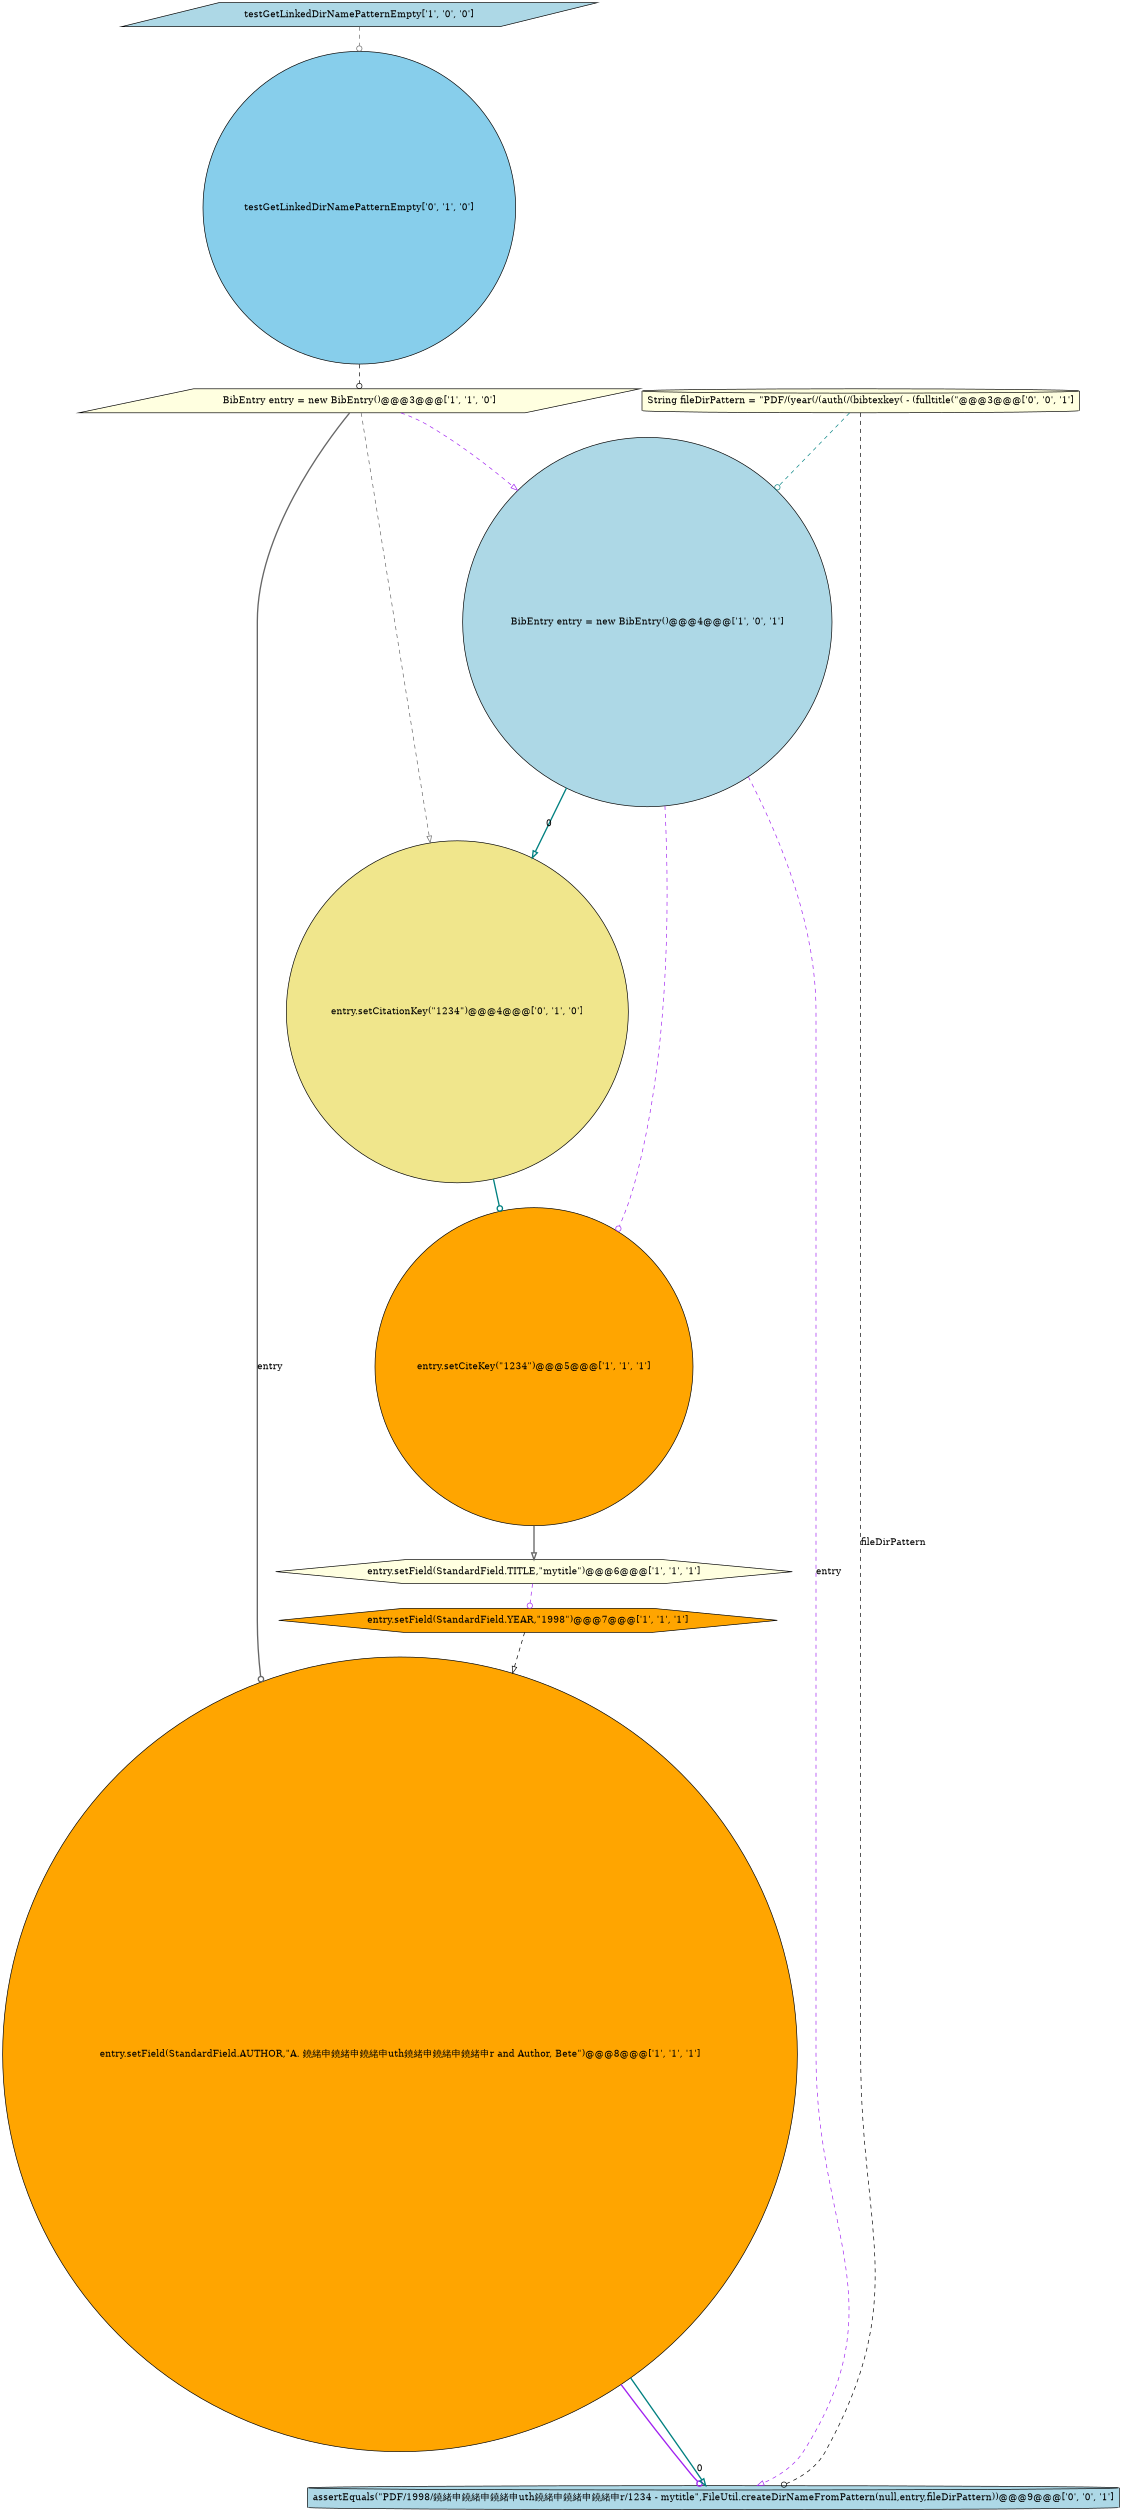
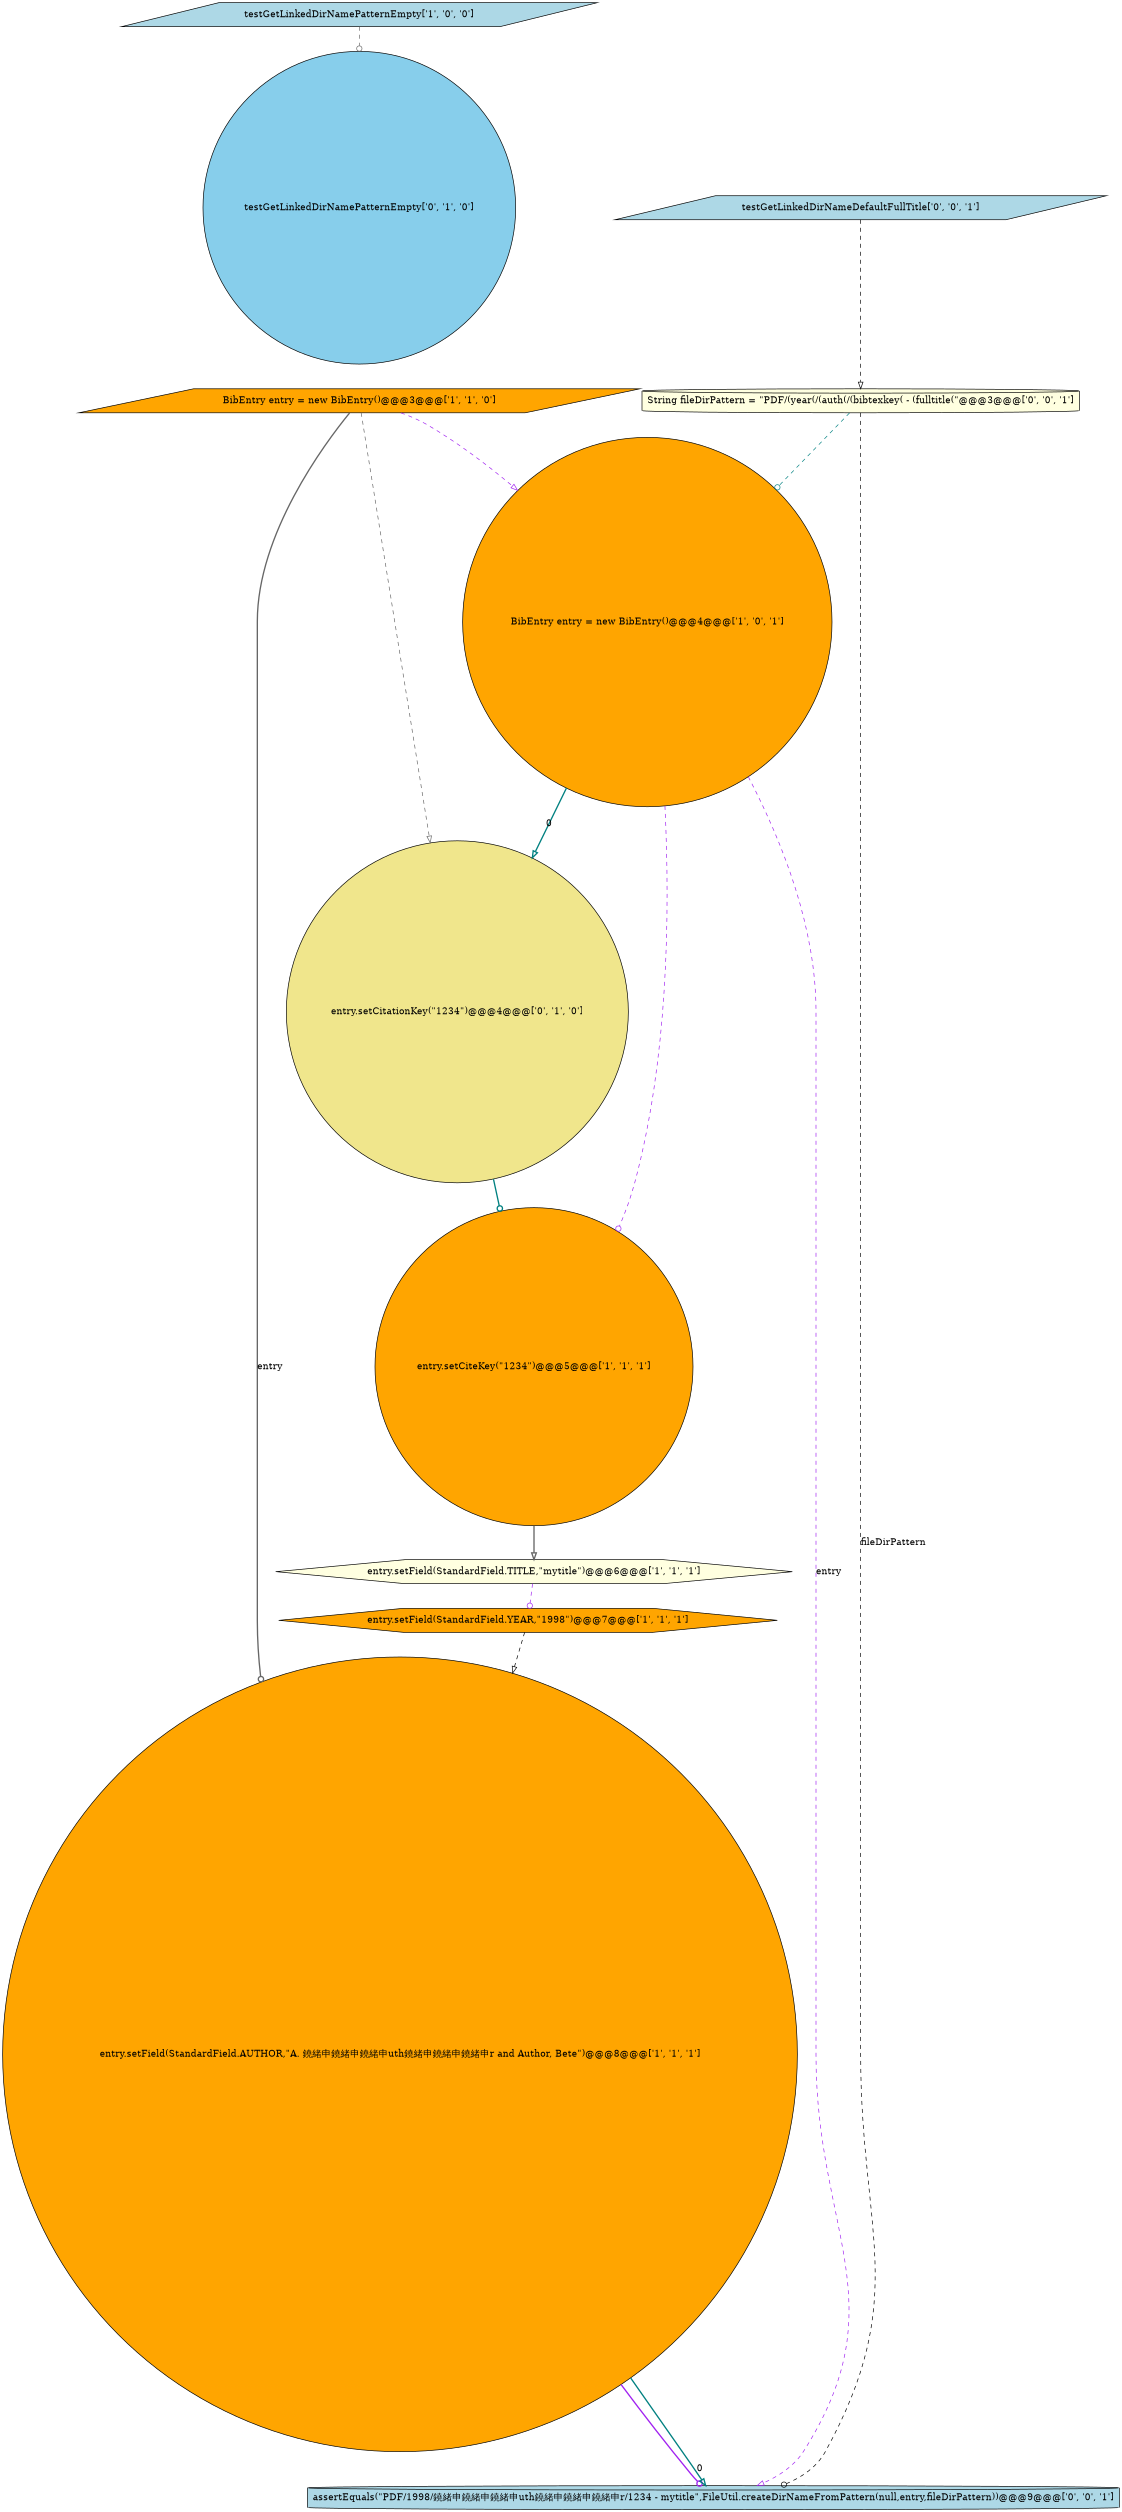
node "testGetLinkedDirNameDefaultFullTitle['0', '0', '1']": added
edge "testGetLinkedDirNamePatternEmpty['0', '1', '0']" -> "BibEntry entry = new BibEntry()@@@3@@@['1', '1', '0']": removed
node "BibEntry entry = new BibEntry()@@@3@@@['1', '1', '0']": fillcolor lightyellow -> orange
node "BibEntry entry = new BibEntry()@@@4@@@['1', '0', '1']": fillcolor lightblue -> orange
